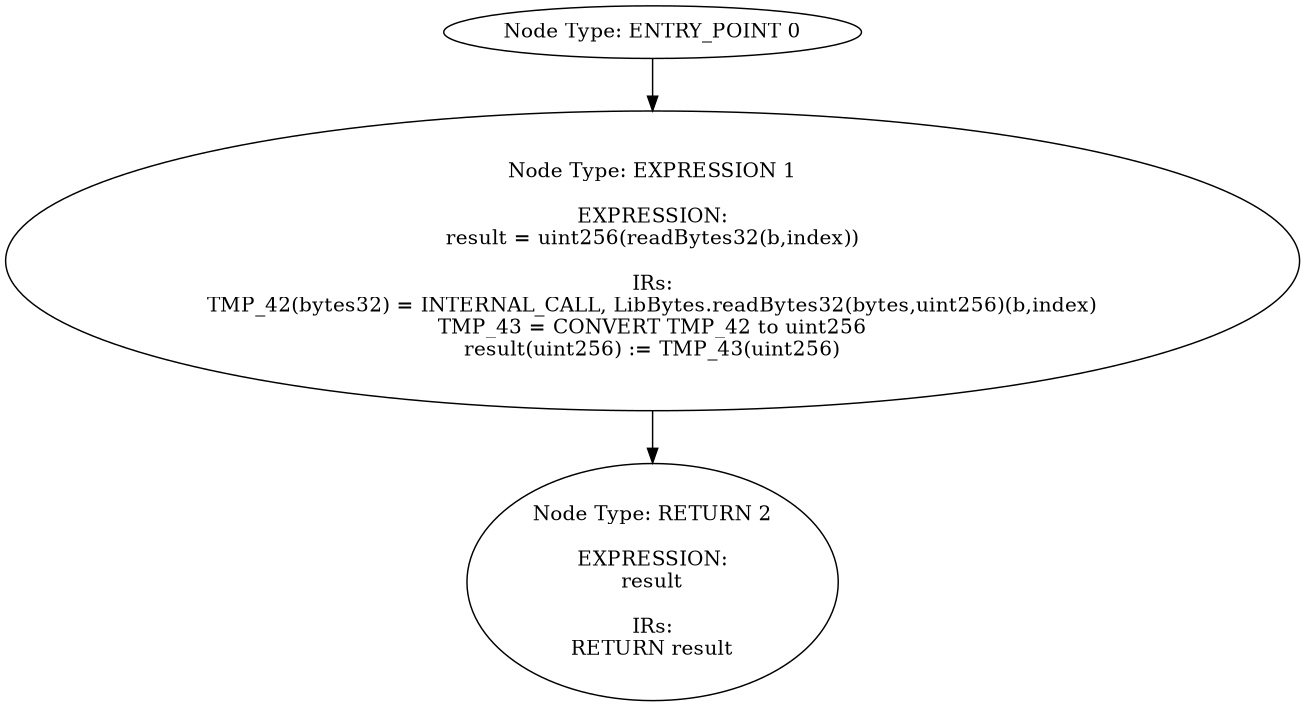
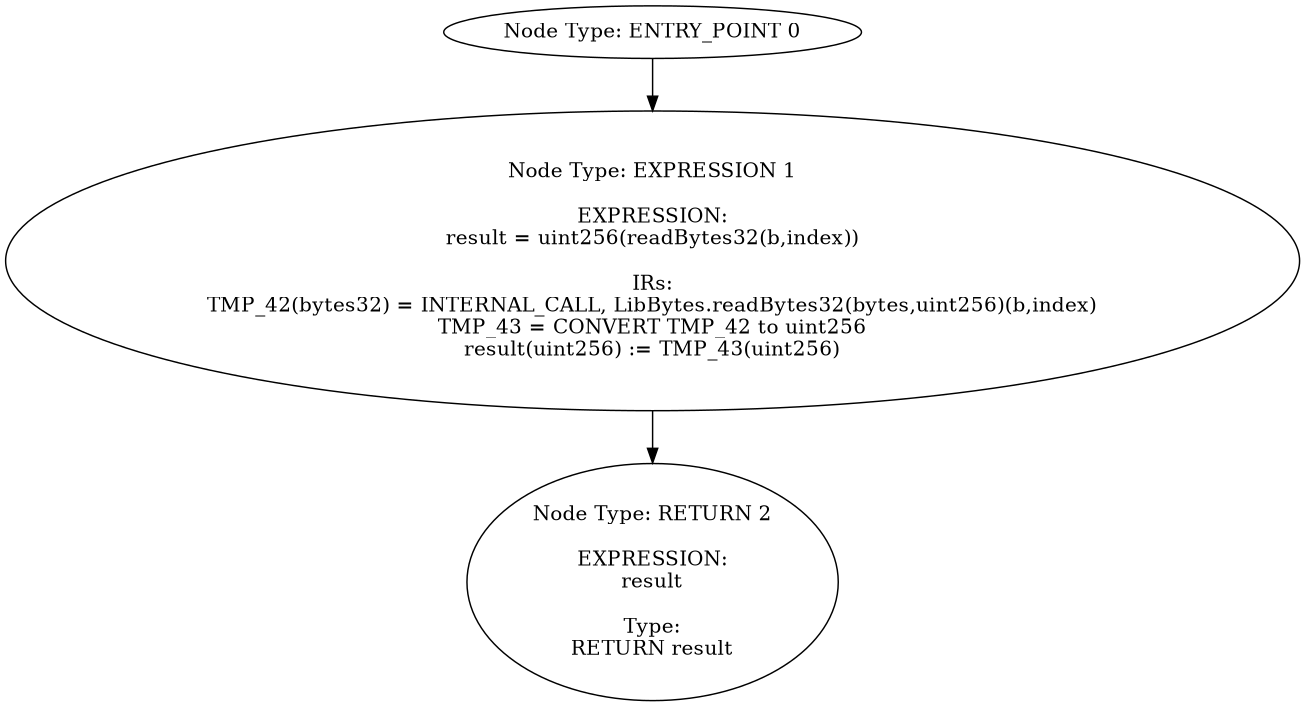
node "Node Type: RETURN 2 EXPRESSION: result IRs: RETURN result": label "Node Type: RETURN 2 EXPRESSION: result IRs: RETURN result" -> "Node Type: RETURN 2 EXPRESSION: result Type: RETURN result"
